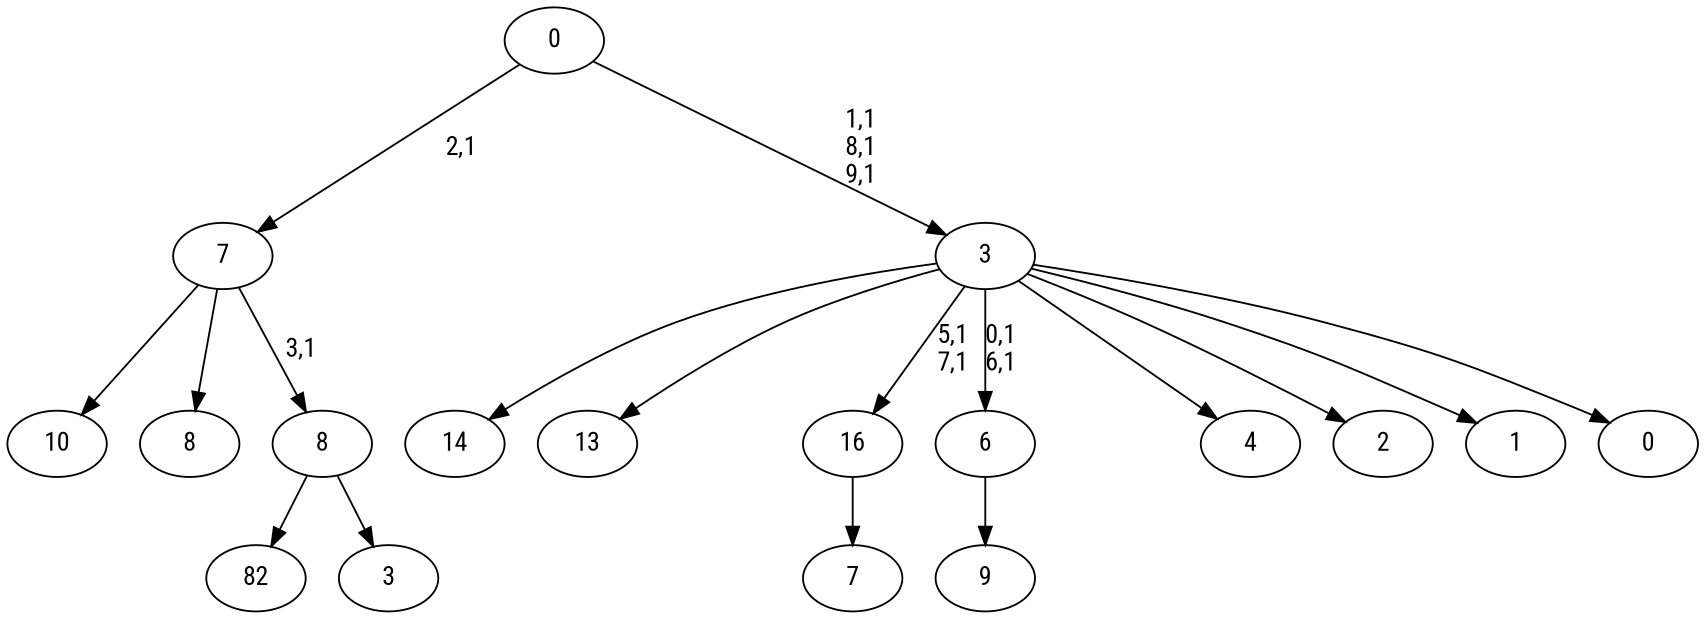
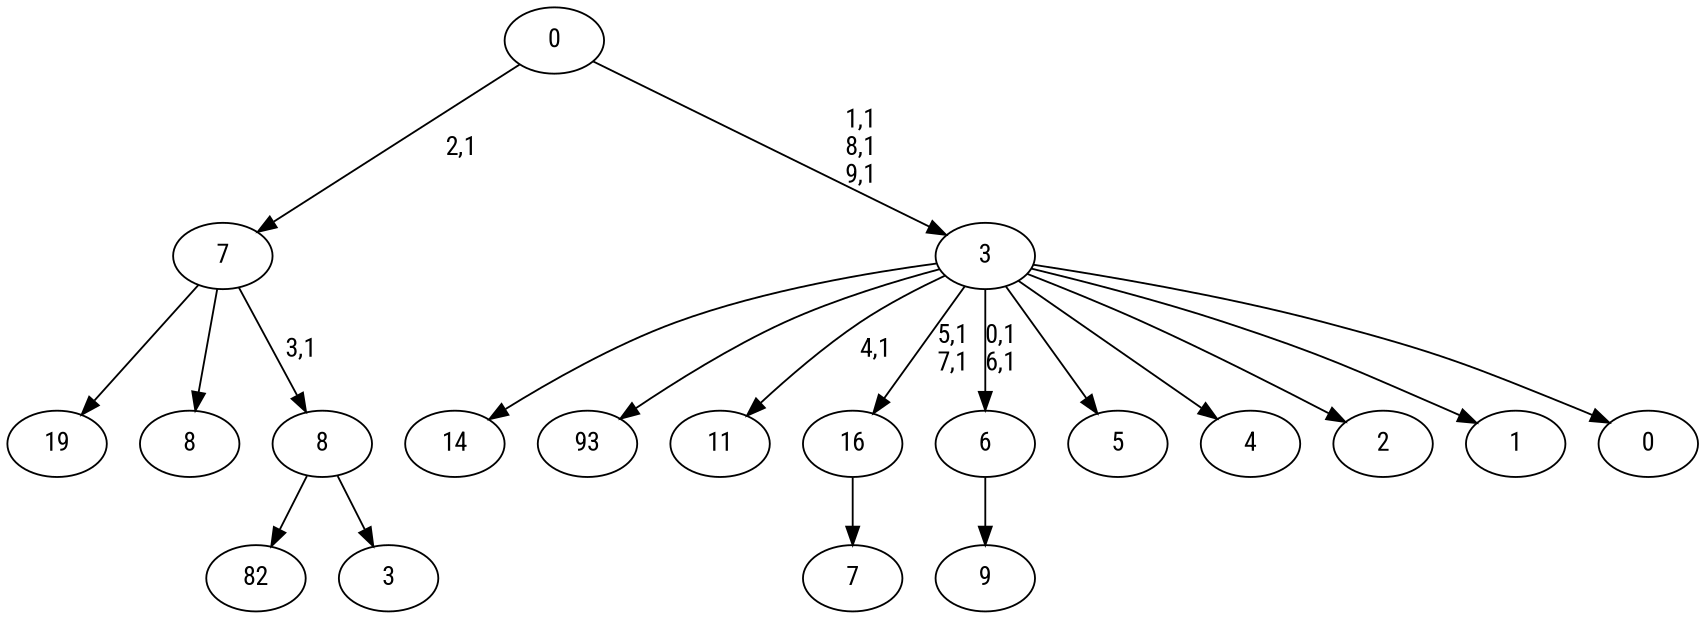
node "10": label "10" -> "19"
node "13": label "13" -> "93"
node "11": added
node "5": added
